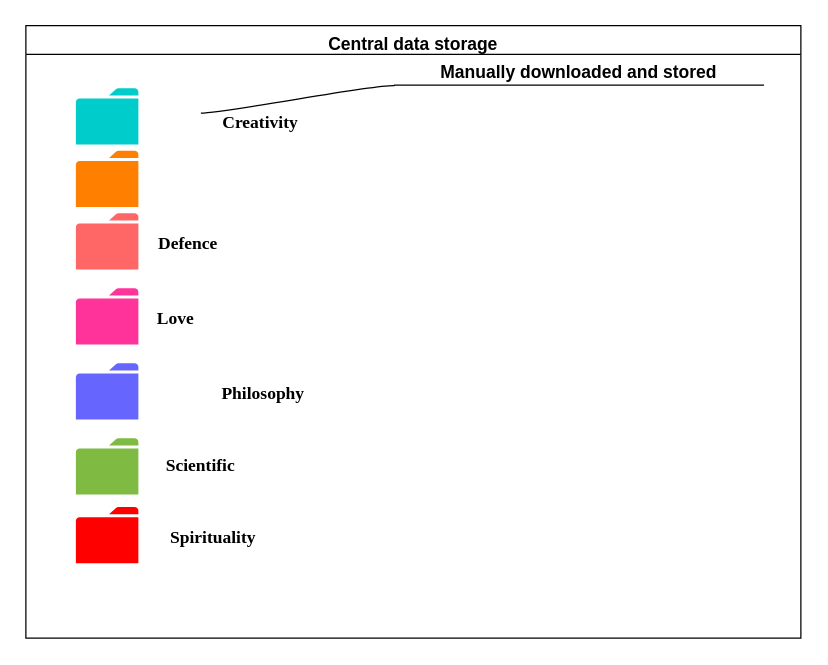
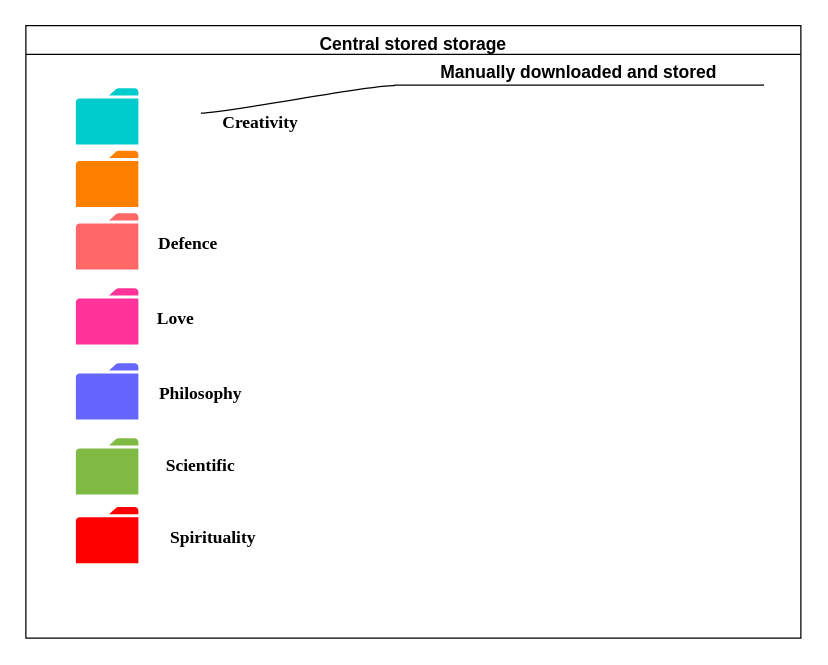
node "Central data storage": label "Central data storage" -> "Central stored storage"
node "Philosophy": moved (263, 394) -> (201, 394)
